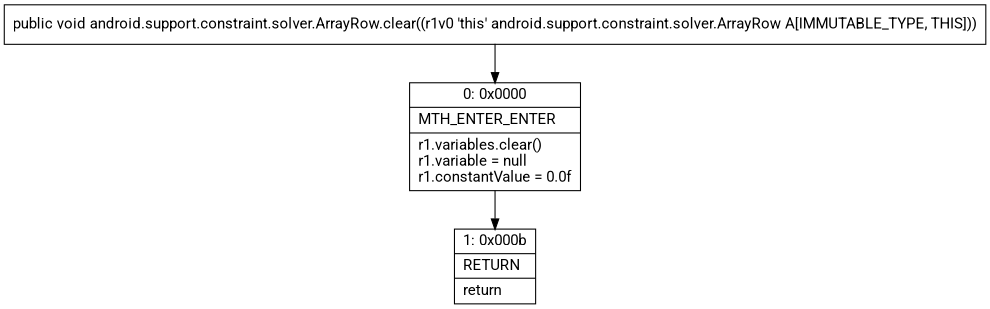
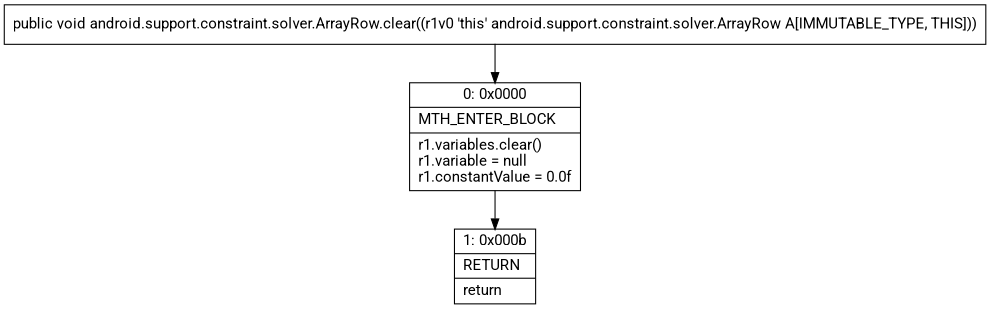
node "0: 0x0000": text "MTH_ENTER_ENTER" -> "MTH_ENTER_BLOCK"
